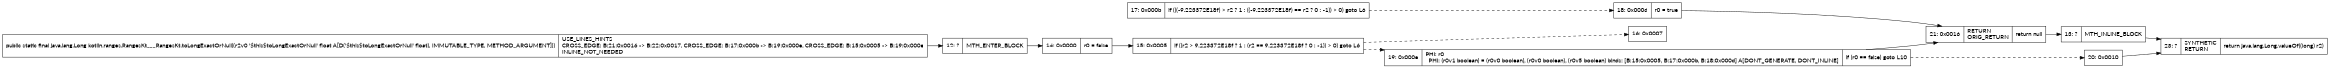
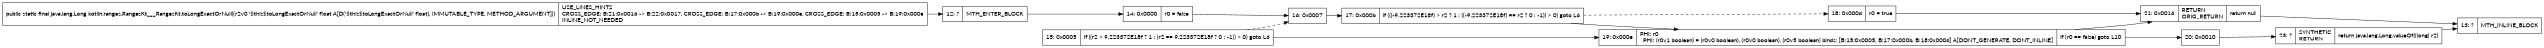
edge "16: 0x0007" -> "17: 0x000b": added
edge "17: 0x000b" -> "19: 0x000e": added
edge "13: ?" -> "23: ?": reversed
edge "14: 0x0000" -> "15: 0x0005": now "14: 0x0000" -> "16: 0x0007"
edge "15: 0x0005" -> "19: 0x000e": style dashed -> solid
edge "19: 0x000e" -> "20: 0x0010": style dashed -> solid
